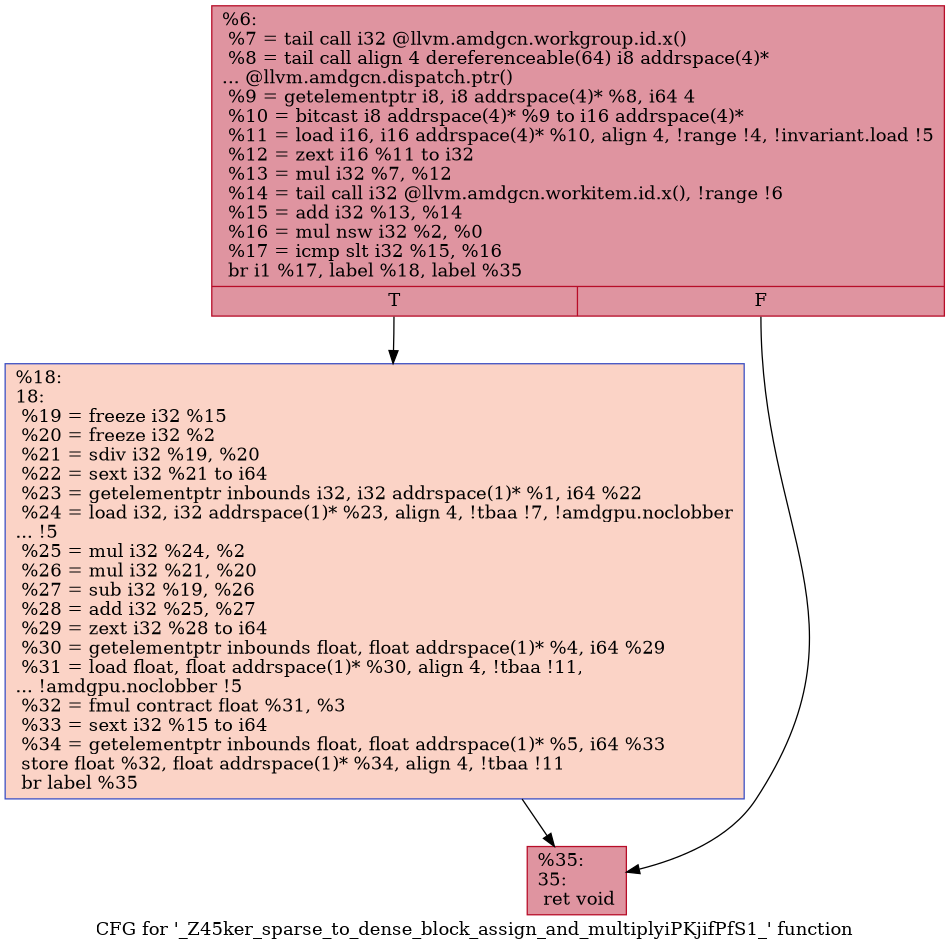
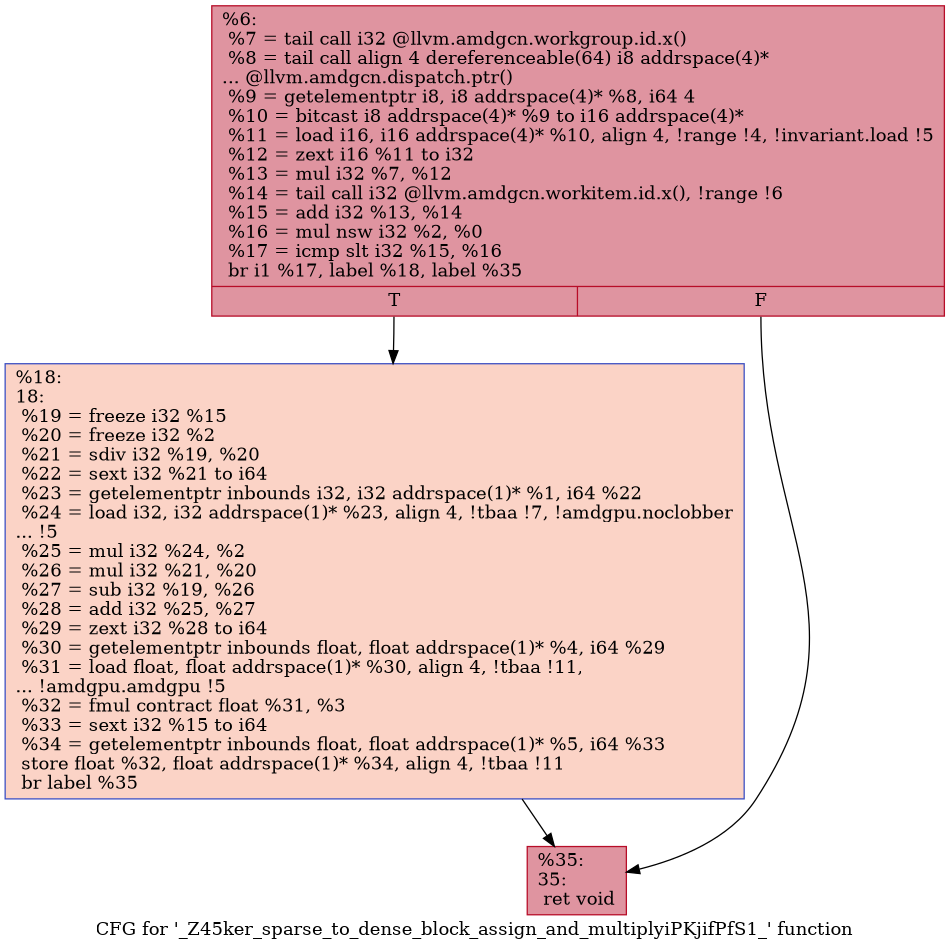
node "%18:": text "... !amdgpu.noclobber !5" -> "... !amdgpu.amdgpu !5"
